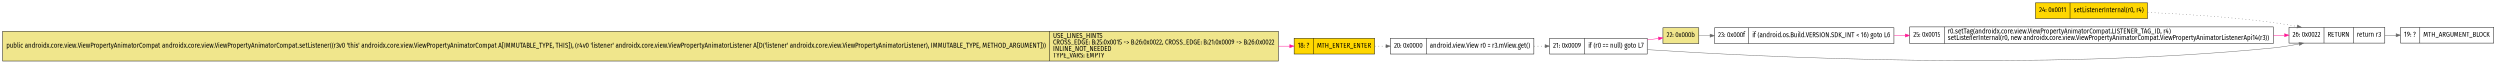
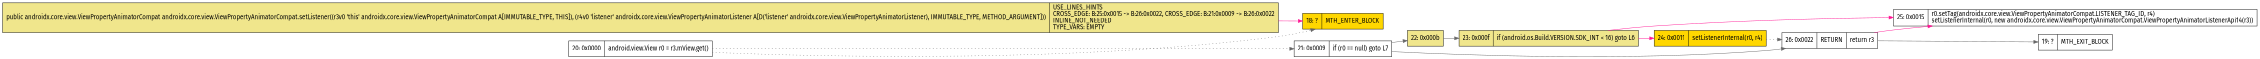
edge "25: 0x0015" -> "26: 0x0022": reversed
node "19: ?": text "MTH_ARGUMENT_BLOCK" -> "MTH_EXIT_BLOCK"
node "23: 0x000f": fillcolor white -> khaki
edge "23: 0x000f" -> "24: 0x0011": added
edge "21: 0x0009" -> "22: 0x000b": color deeppink -> gray40
node "18: ?": text "MTH_ENTER_ENTER" -> "MTH_ENTER_BLOCK"
edge "18: ?" -> "20: 0x0000": reversed
